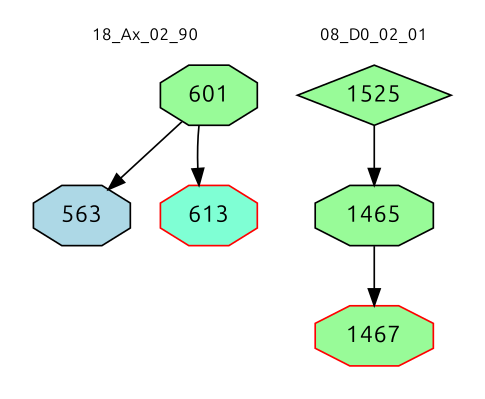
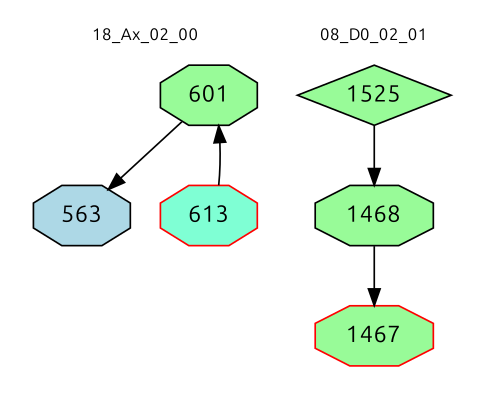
cluster "18_Ax_02_90": label "18_Ax_02_90" -> "18_Ax_02_00"
edge "601" -> "613": reversed
node "1465": label "1465" -> "1468"
